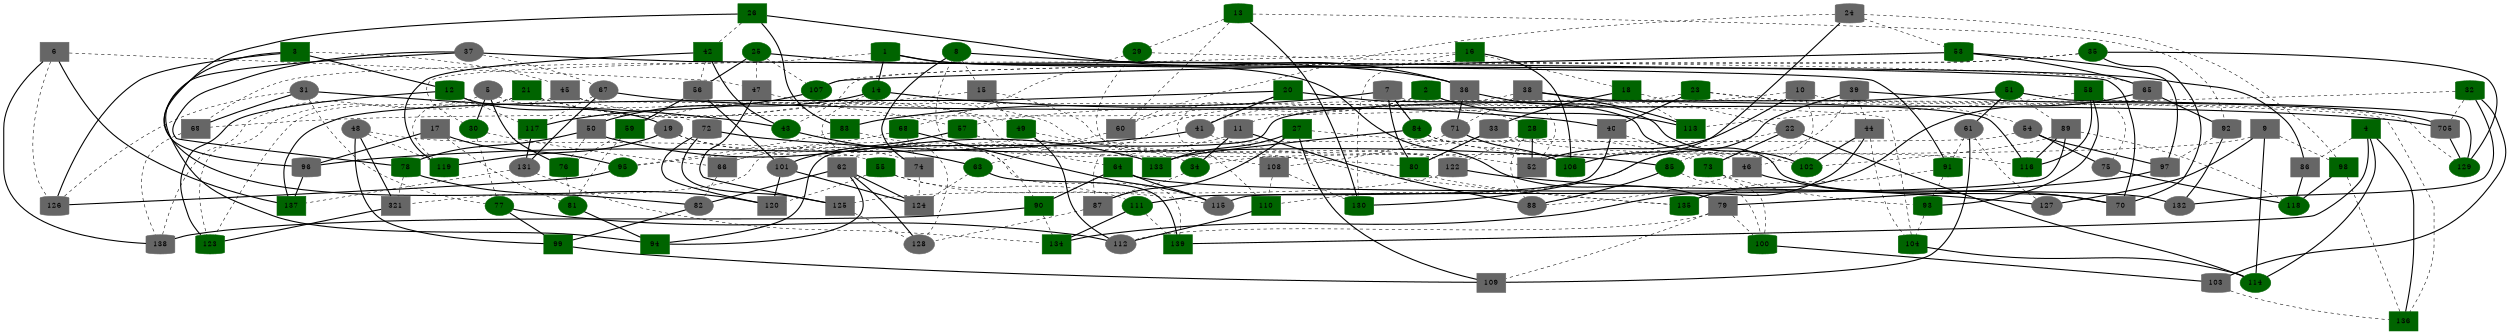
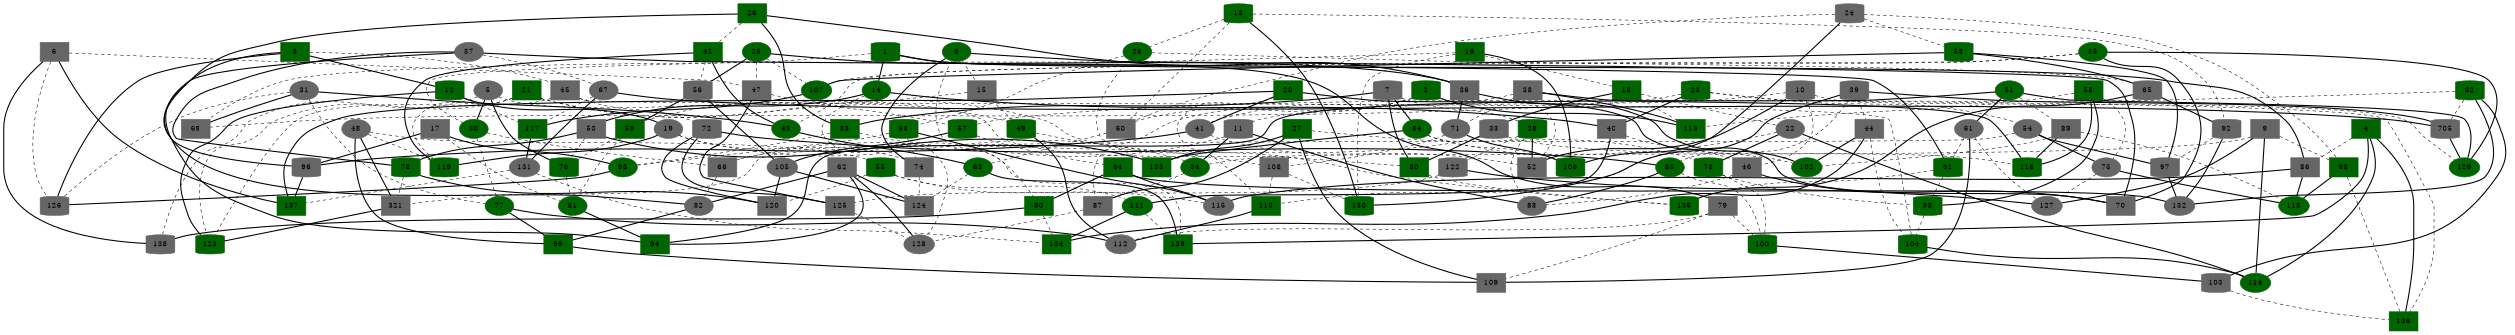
edge "15" -- "122": removed
node "101": label "101" -> "105"
edge "69" -- "138": removed
edge "75" -- "127": added
edge "97" -- "79": now "97" -- "132"
edge "89" -- "115": now "86" -- "115"
